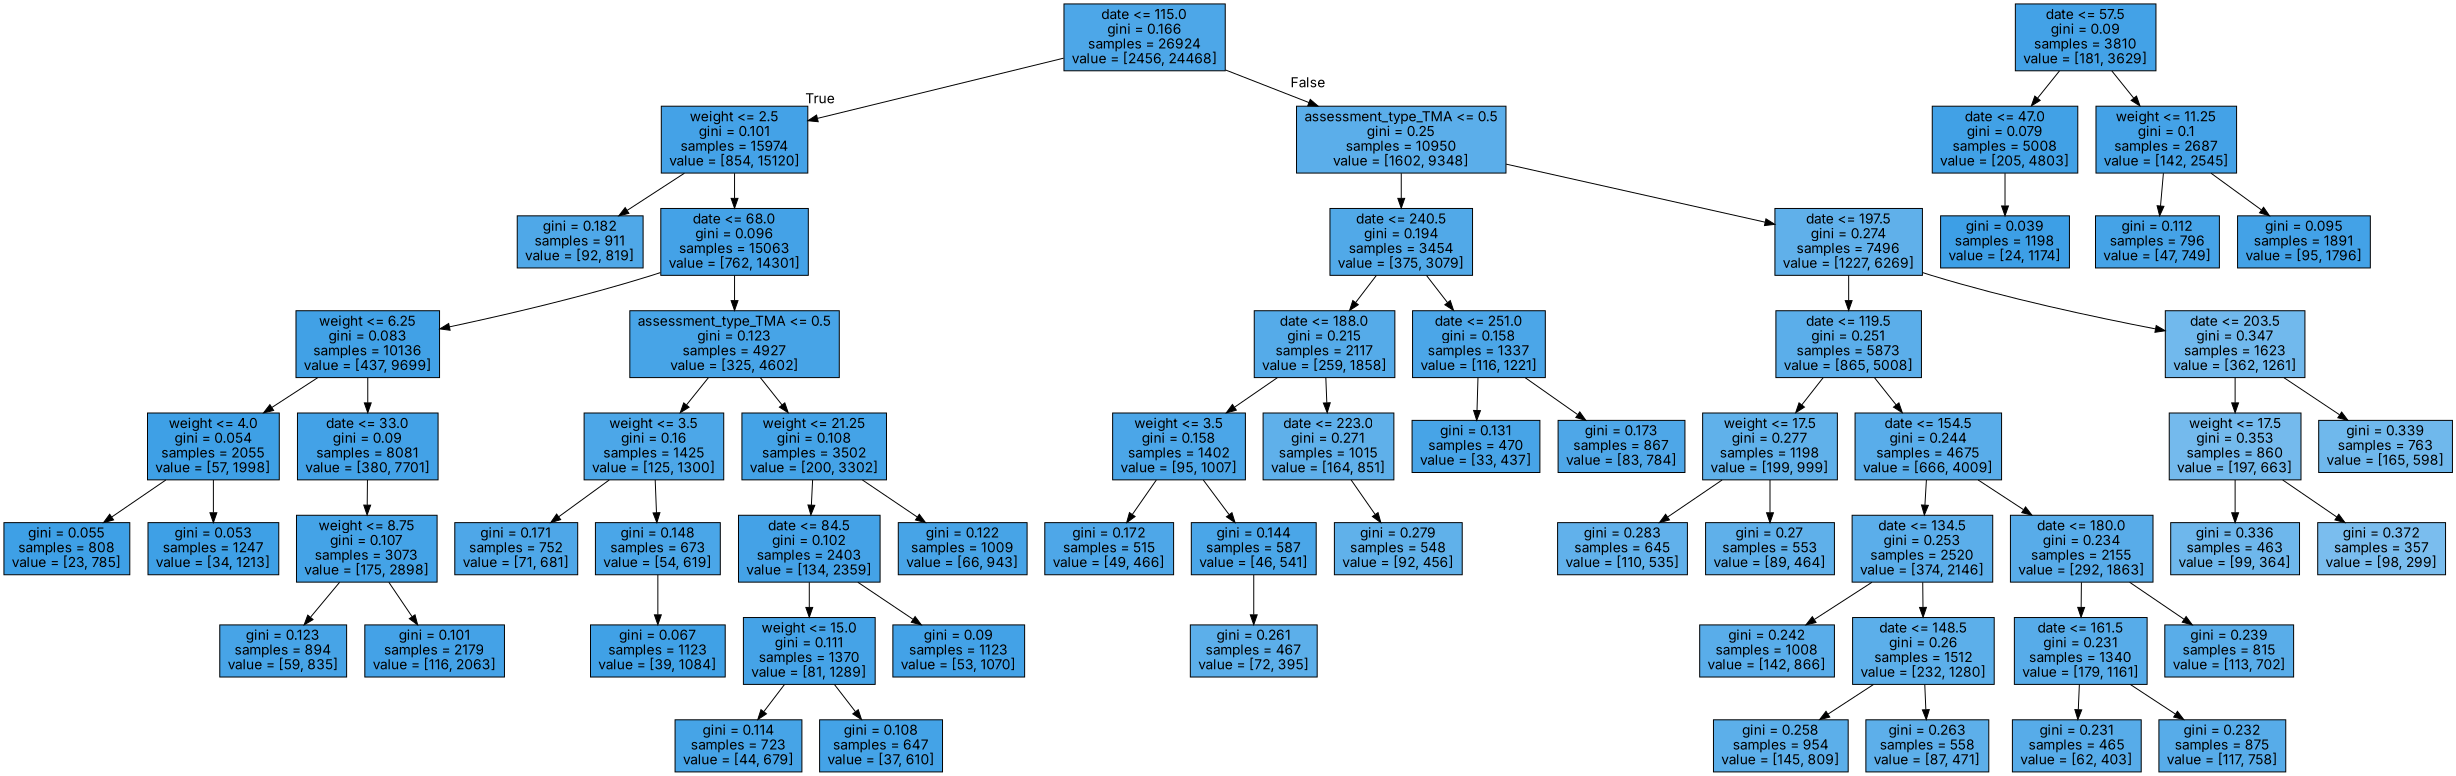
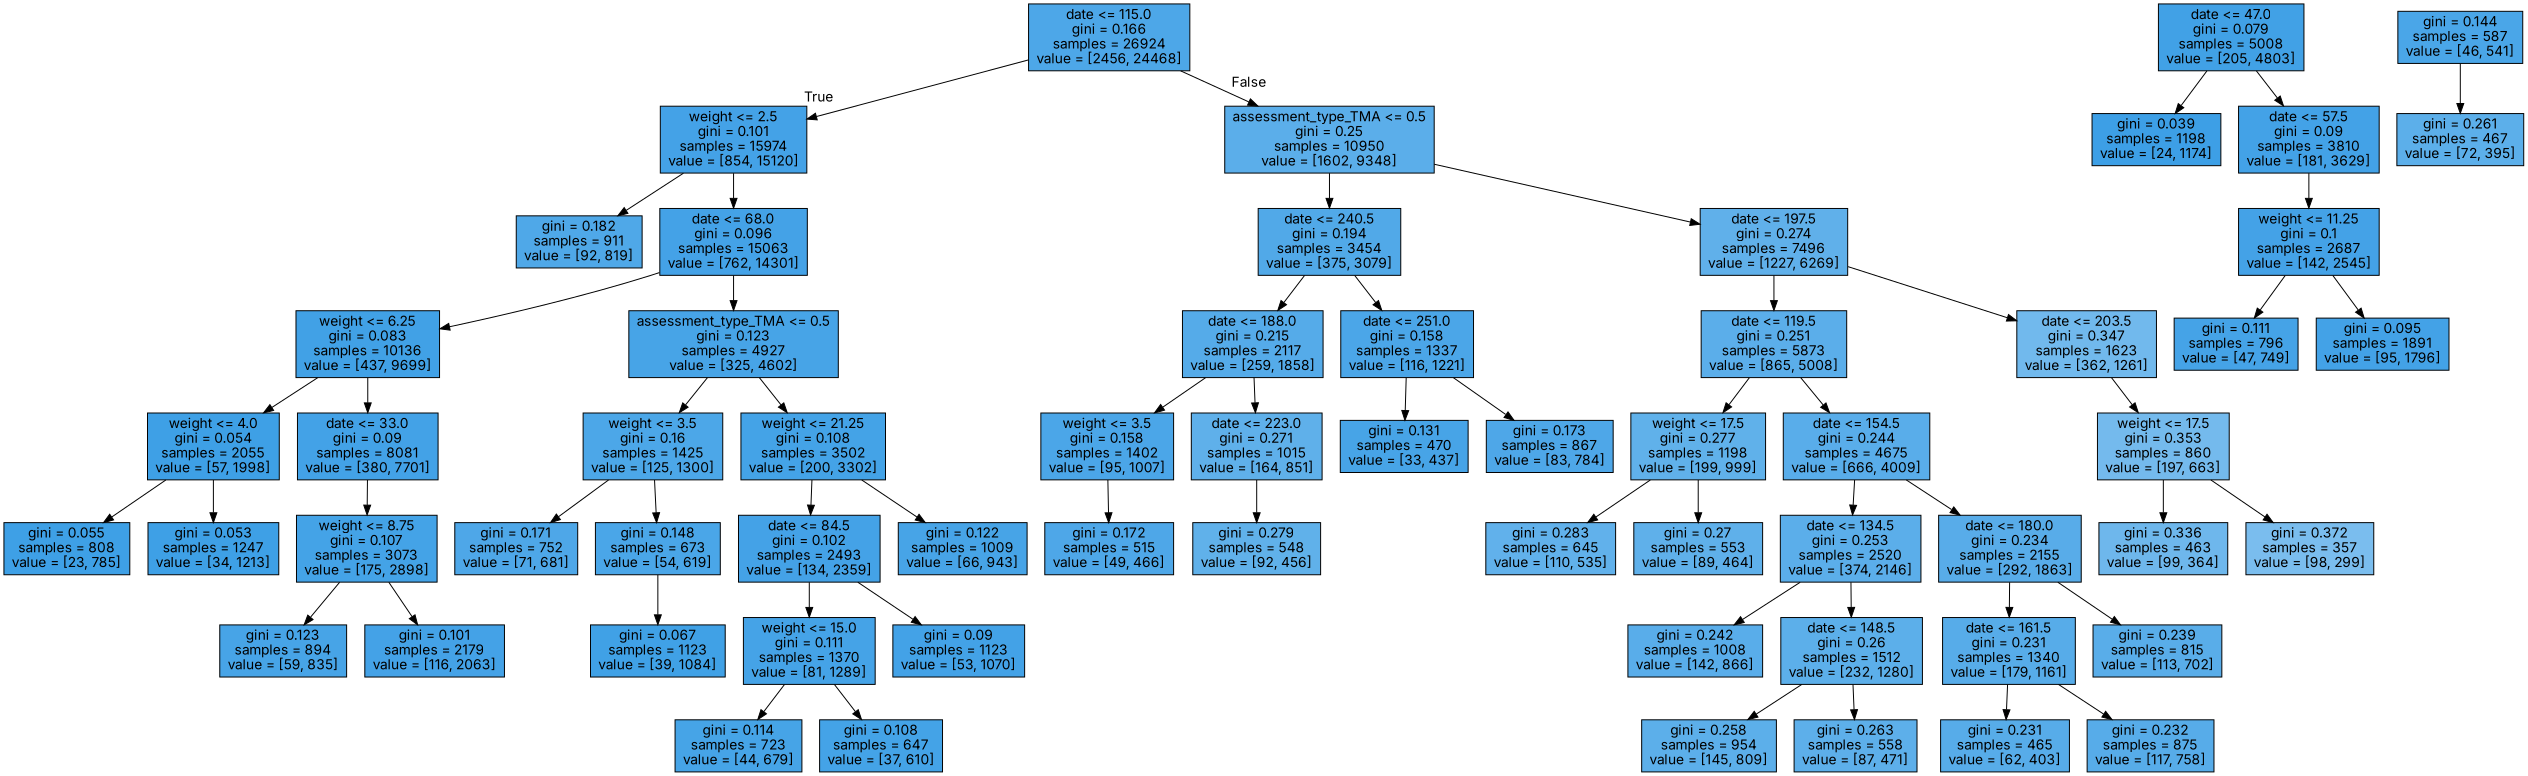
edge "date <= 57.5 gini = 0.09 samples = 3810 value = [181, 3629]" -> "date <= 47.0 gini = 0.079 samples = 5008 value = [205, 4803]": reversed
node "gini = 0.112 samples = 796 value = [47, 749]": label "gini = 0.112 samples = 796 value = [47, 749]" -> "gini = 0.111 samples = 796 value = [47, 749]"
node "gini = 0.339 samples = 763 value = [165, 598]": removed
edge "weight <= 3.5 gini = 0.158 samples = 1402 value = [95, 1007]" -> "gini = 0.144 samples = 587 value = [46, 541]": removed
node "date <= 84.5 gini = 0.102 samples = 2403 value = [134, 2359]": label "date <= 84.5 gini = 0.102 samples = 2403 value = [134, 2359]" -> "date <= 84.5 gini = 0.102 samples = 2493 value = [134, 2359]"
